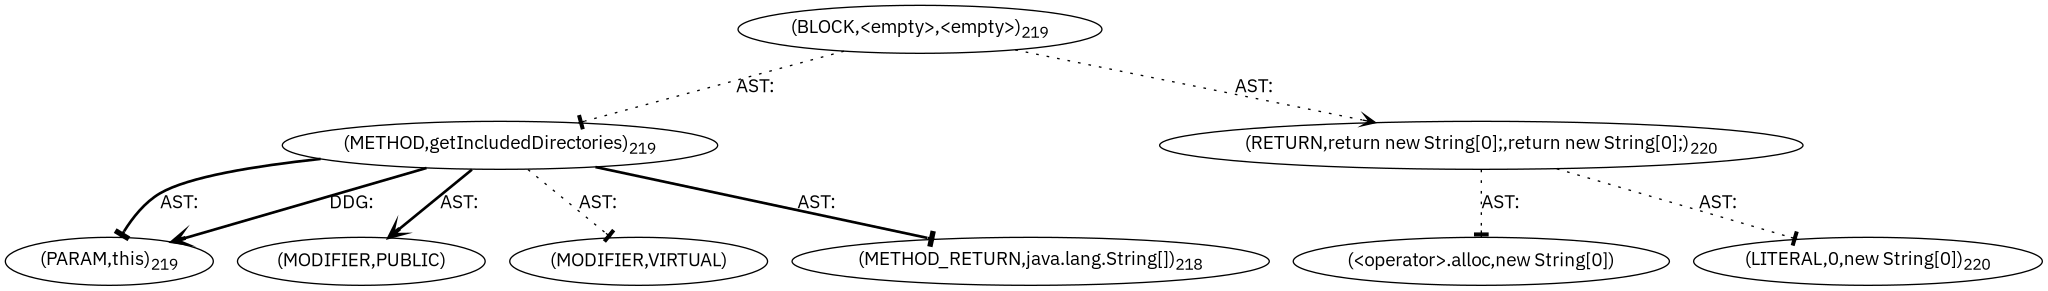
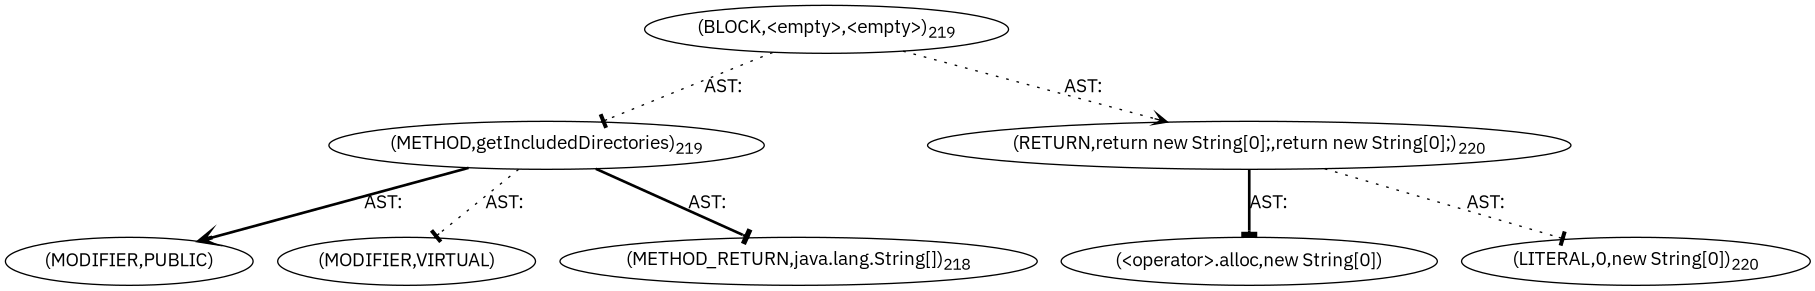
edge "(RETURN,return new String[0];,return new String[0];)" -> "(<operator>.alloc,new String[0])": style dotted -> bold
node "(PARAM,this)": removed
